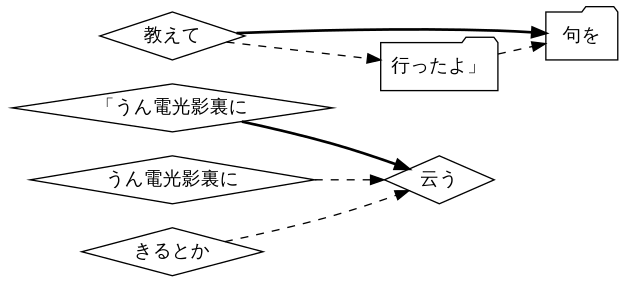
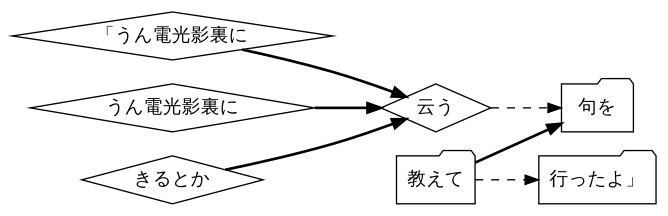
node "教えて": shape diamond -> folder
edge "行ったよ」" -> "句を": now "云う" -> "句を"
edge "うん電光影裏に" -> "云う": style dashed -> bold
edge "きるとか" -> "云う": style dashed -> bold
